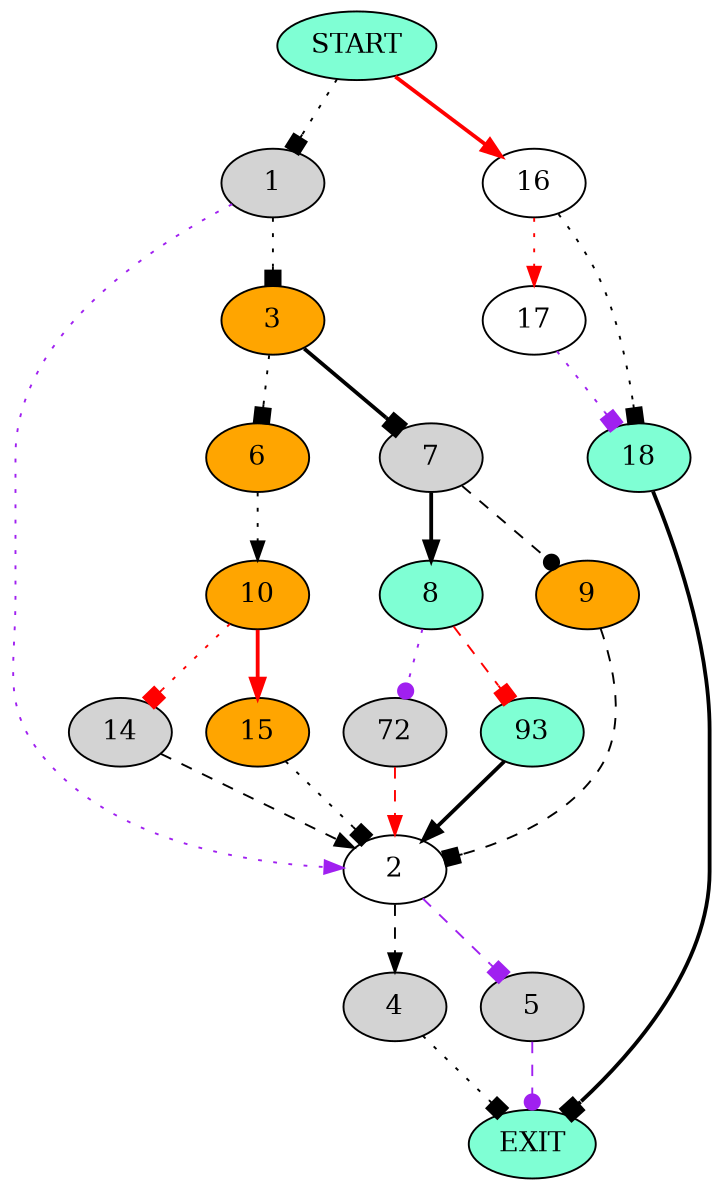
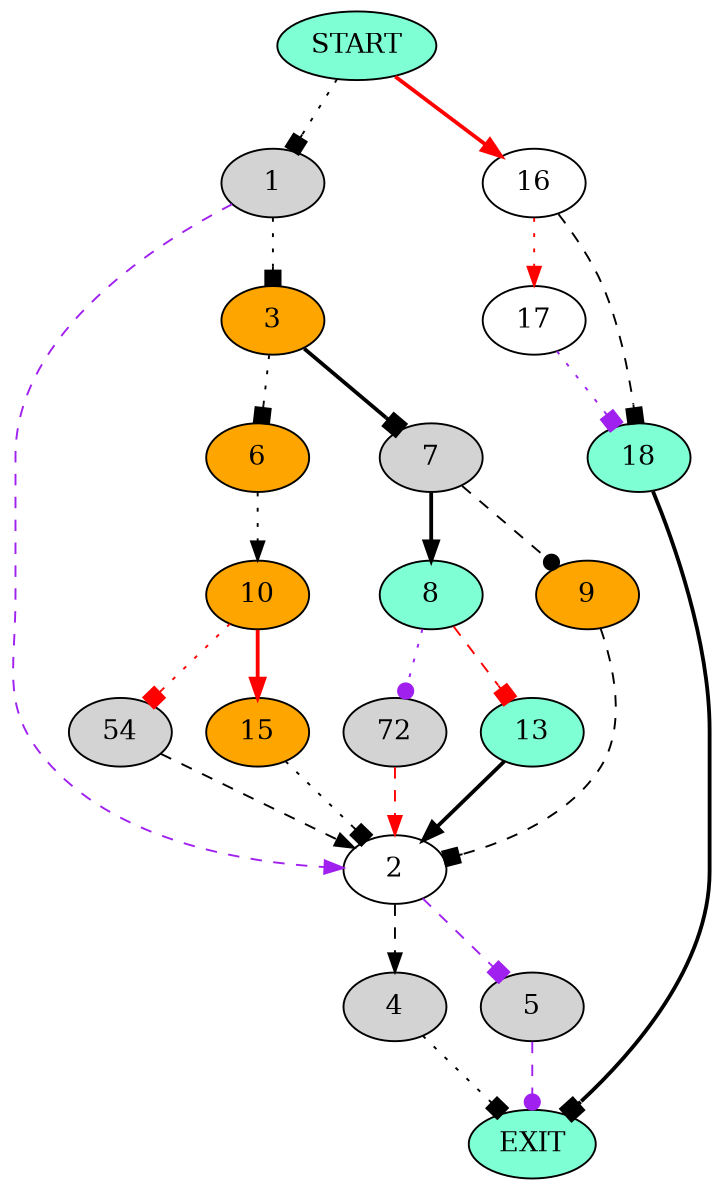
edge "16" -> "18": style dotted -> dashed
edge "1" -> "2": style dotted -> dashed
node "14": label "14" -> "54"
node "93": label "93" -> "13"
